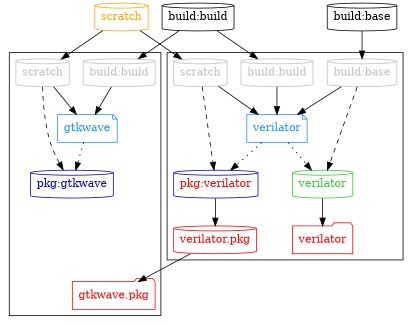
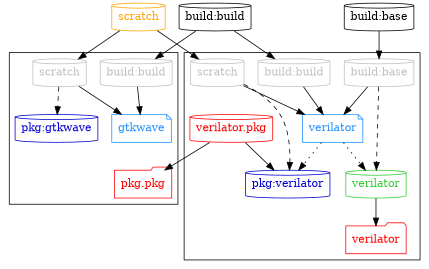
edge "gtkwave" -> "pkg:gtkwave": removed
node "pkg:verilator": fontcolor red -> mediumblue
edge "pkg:verilator" -> "verilator.pkg": reversed
node "gtkwave.pkg": label "gtkwave.pkg" -> "pkg.pkg"
